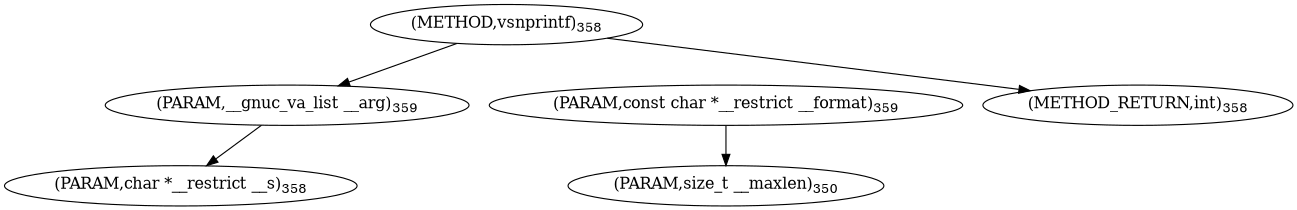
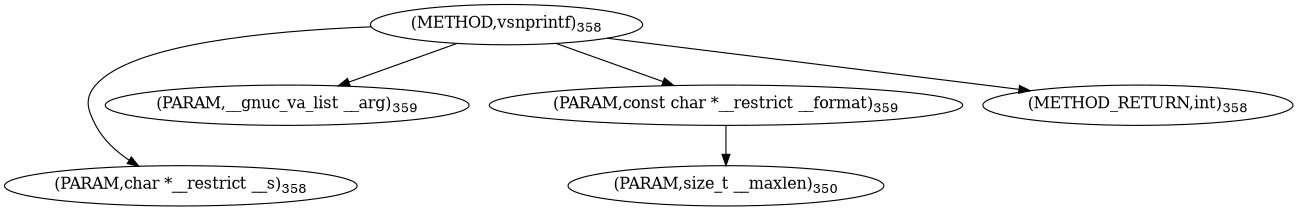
edge "(METHOD,vsnprintf)" -> "(PARAM,const char *__restrict __format)": added
edge "(PARAM,__gnuc_va_list __arg)" -> "(PARAM,char *__restrict __s)": now "(METHOD,vsnprintf)" -> "(PARAM,char *__restrict __s)"
